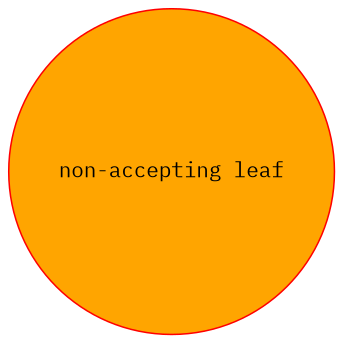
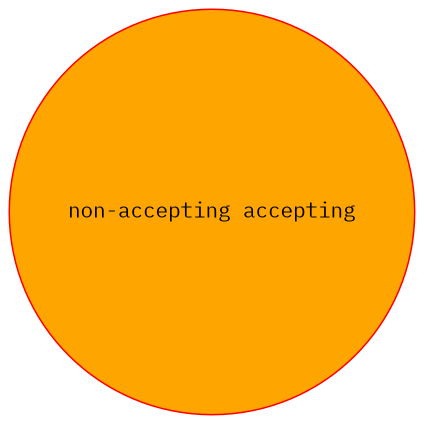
node "non-accepting leaf": label "non-accepting leaf" -> "non-accepting accepting"
